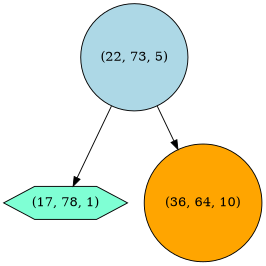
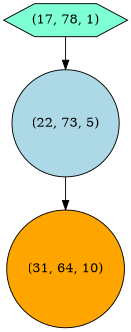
edge "(22, 73, 5)" -> "(17, 78, 1)": reversed
node "(36, 64, 10)": label "(36, 64, 10)" -> "(31, 64, 10)"
